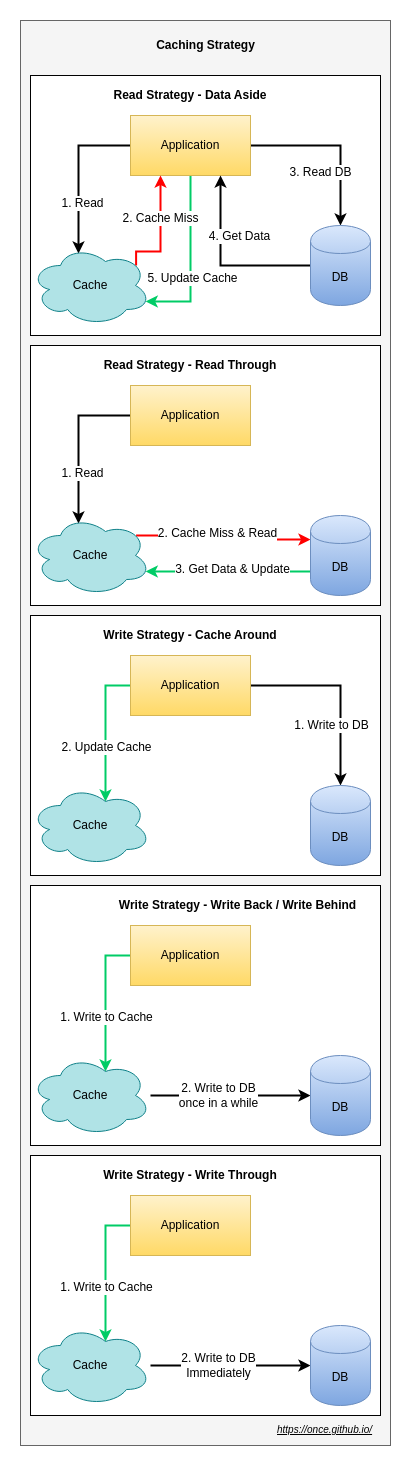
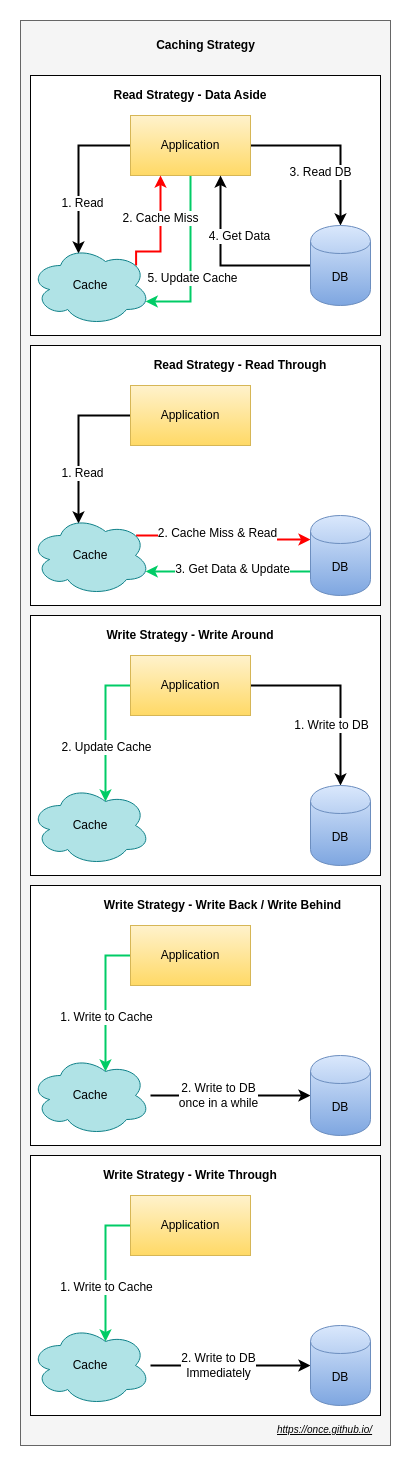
node "Read Strategy - Read Through": moved (191, 366) -> (241, 366)
node "Write Strategy - Cache Around": label "Write Strategy - Cache Around" -> "Write Strategy - Write Around"
node "Write Strategy - Write Back / Write Behind": moved (238, 906) -> (223, 906)
